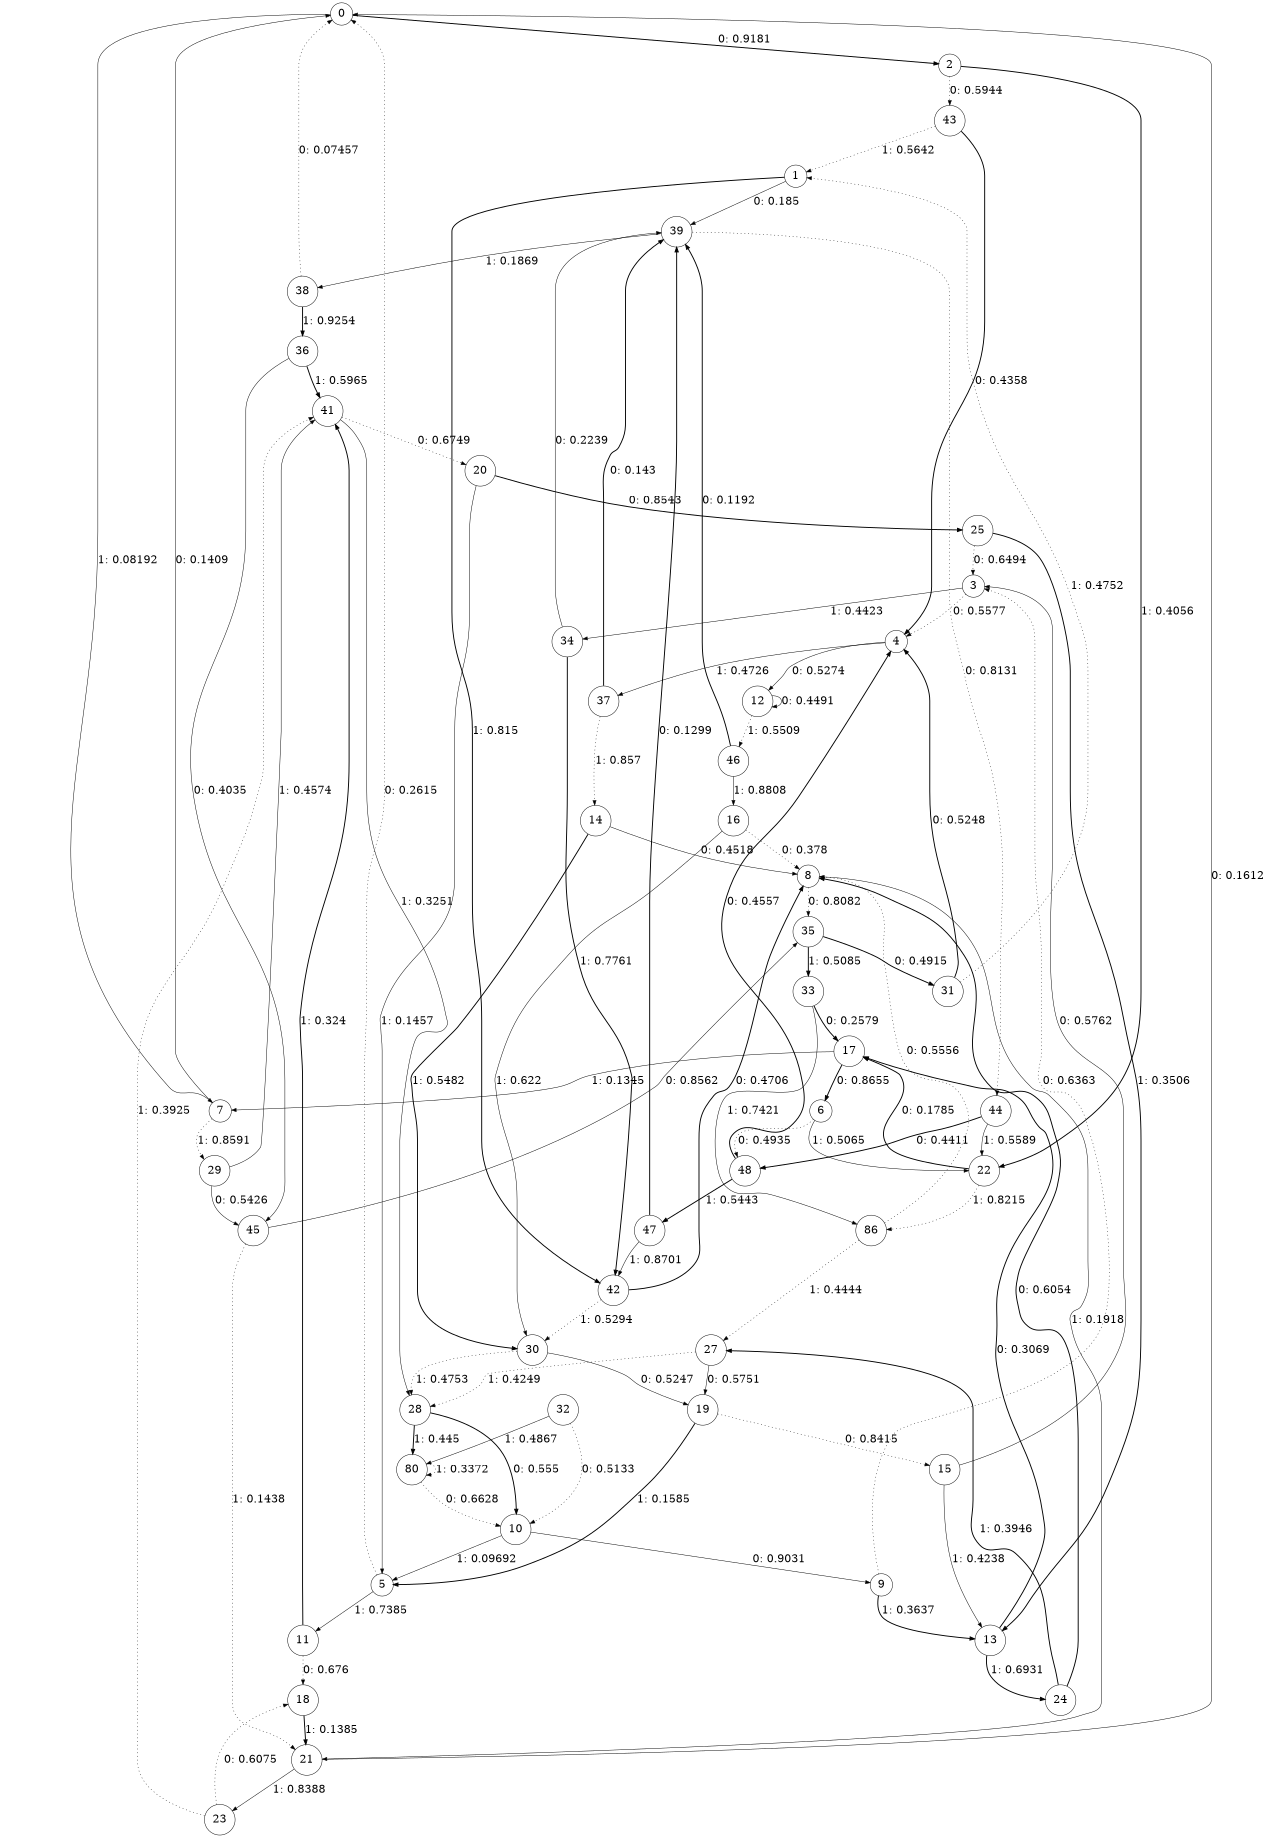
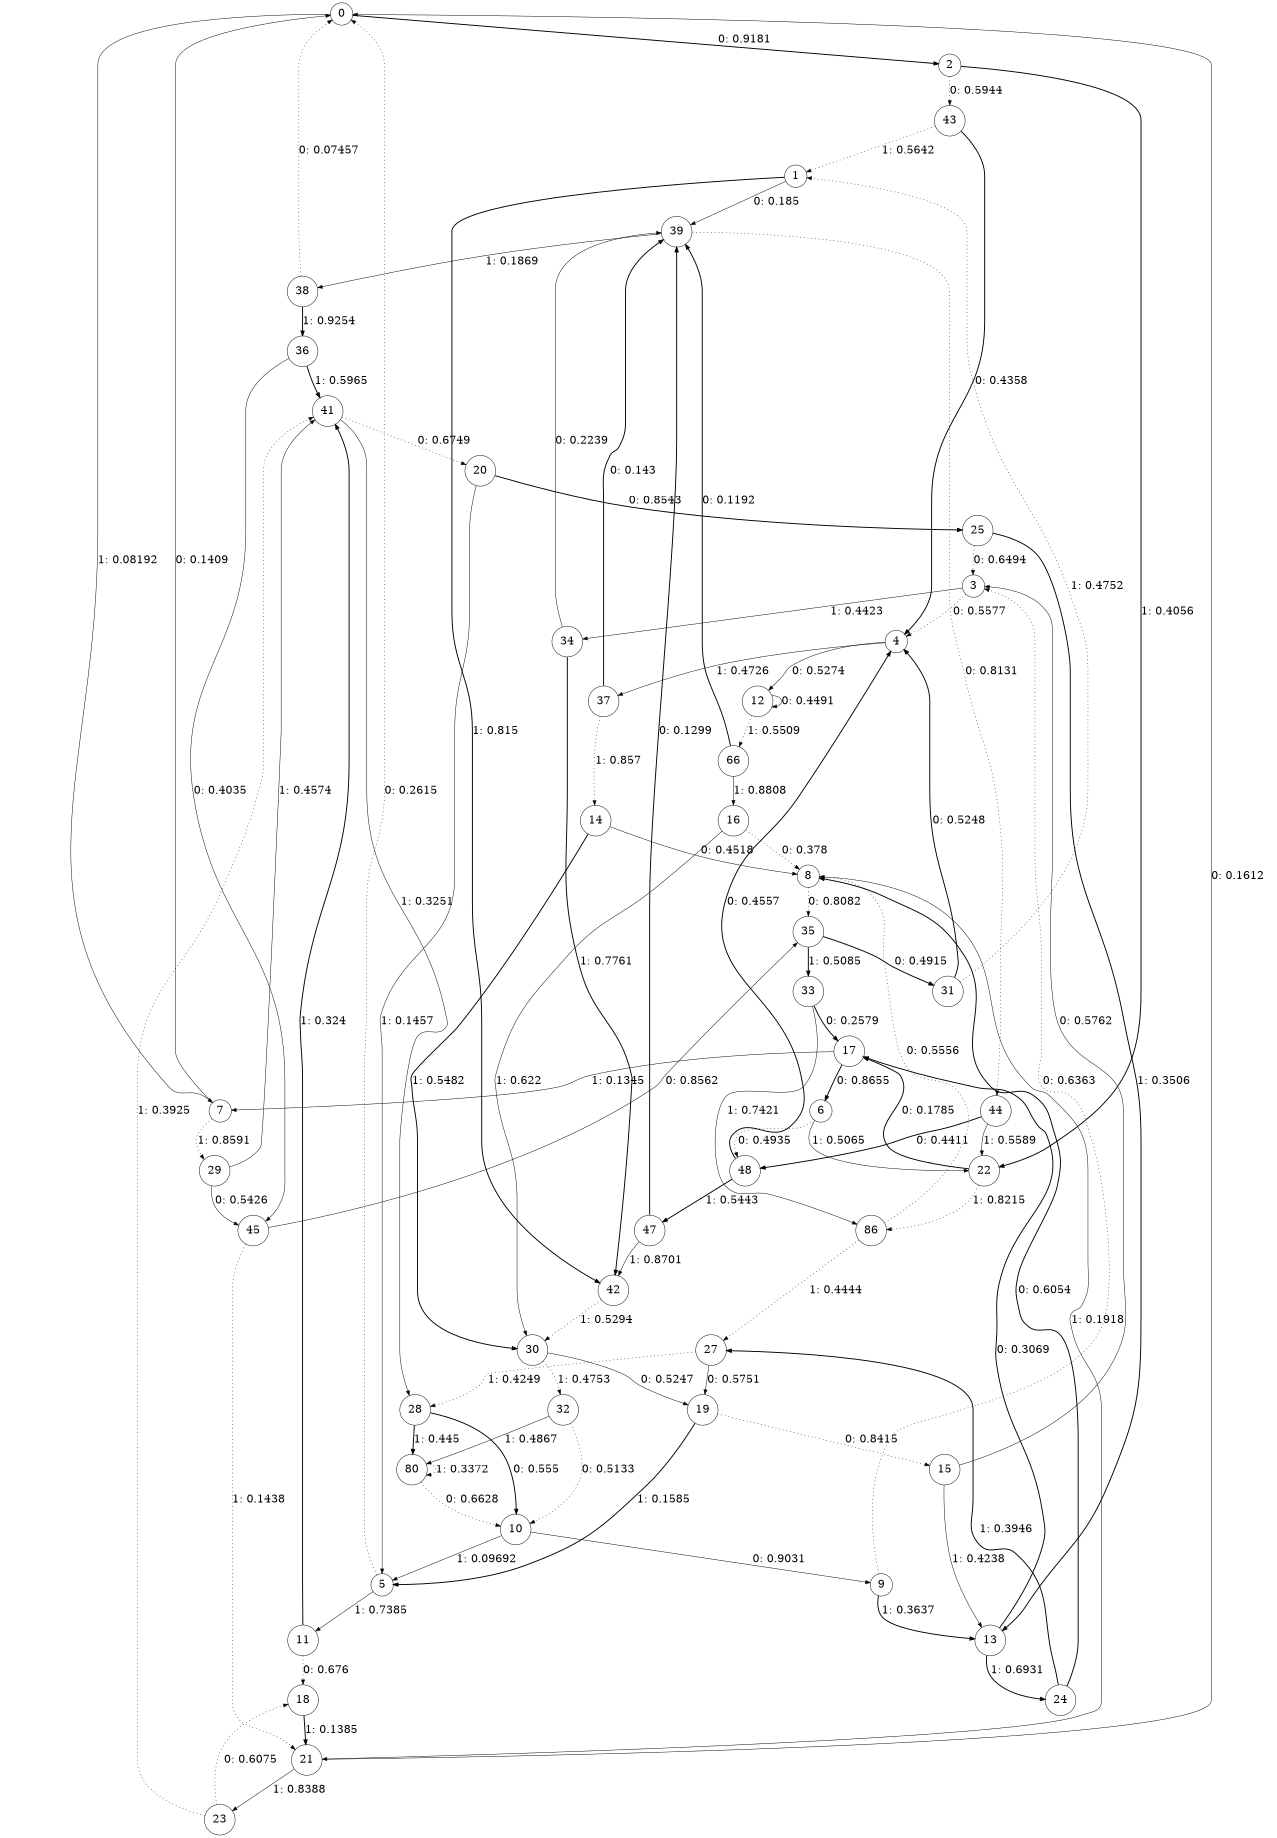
node "46": label "46" -> "66"
edge "42" -> "8": removed, label "0: 0.4706"
edge "30" -> "28": now "30" -> "32"
